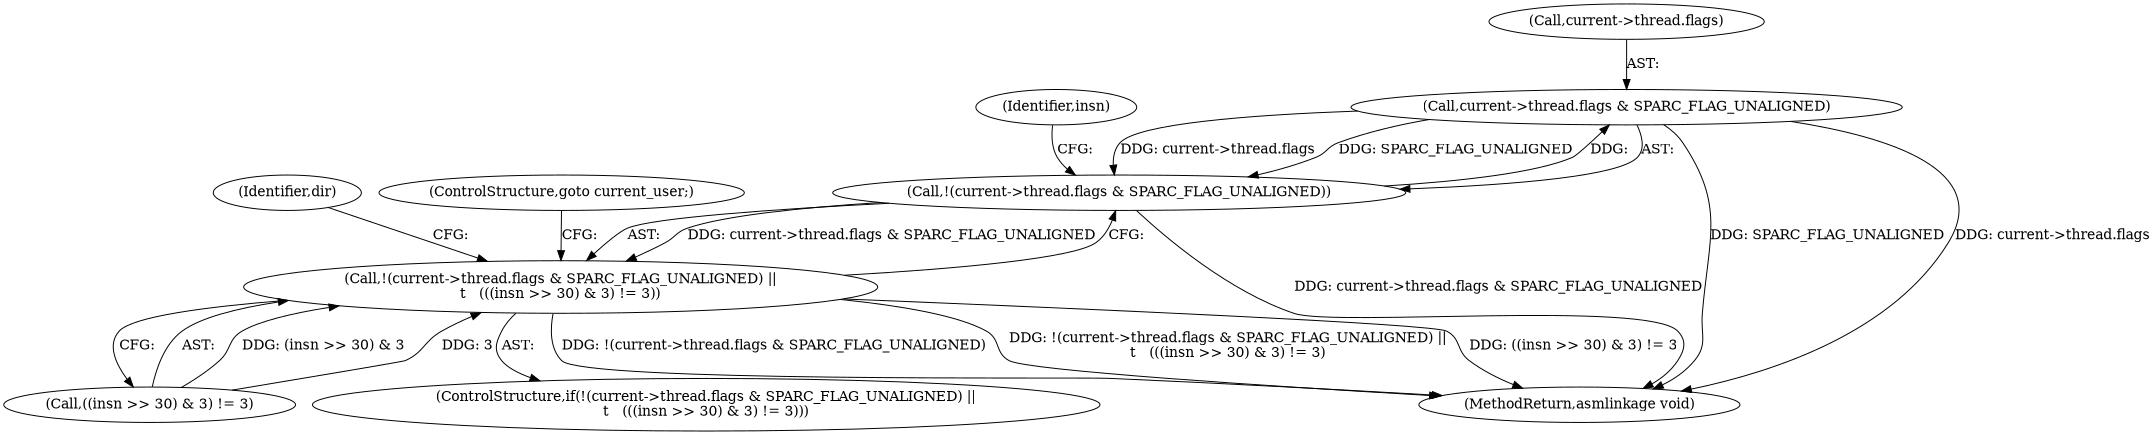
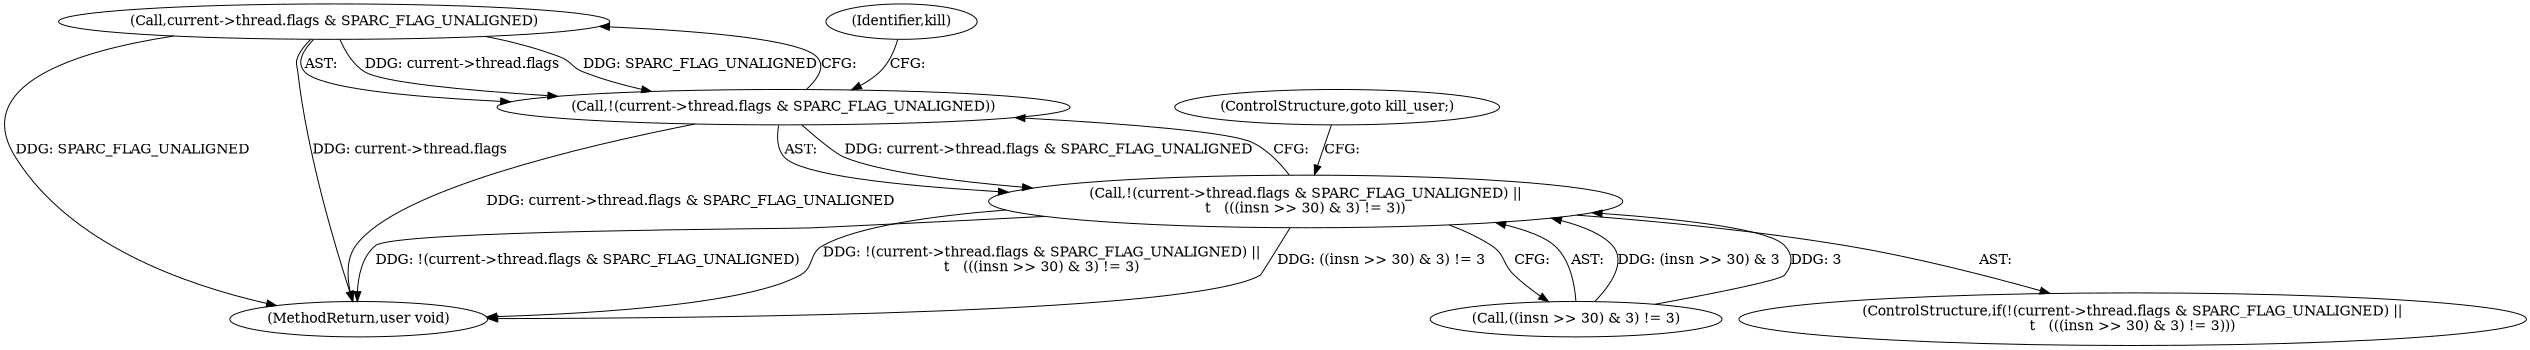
node "(Call,current->thread.flags)": removed
node "(Identifier,insn)": label "(Identifier,insn)" -> "(Identifier,kill)"
edge "(Call,!(current->thread.flags & SPARC_FLAG_UNALIGNED))" -> "(Call,current->thread.flags & SPARC_FLAG_UNALIGNED)": label "DDG: " -> "CFG: "
node "(Identifier,dir)": removed
node "(ControlStructure,goto current_user;)": label "(ControlStructure,goto current_user;)" -> "(ControlStructure,goto kill_user;)"
node "(MethodReturn,asmlinkage void)": label "(MethodReturn,asmlinkage void)" -> "(MethodReturn,user void)"
